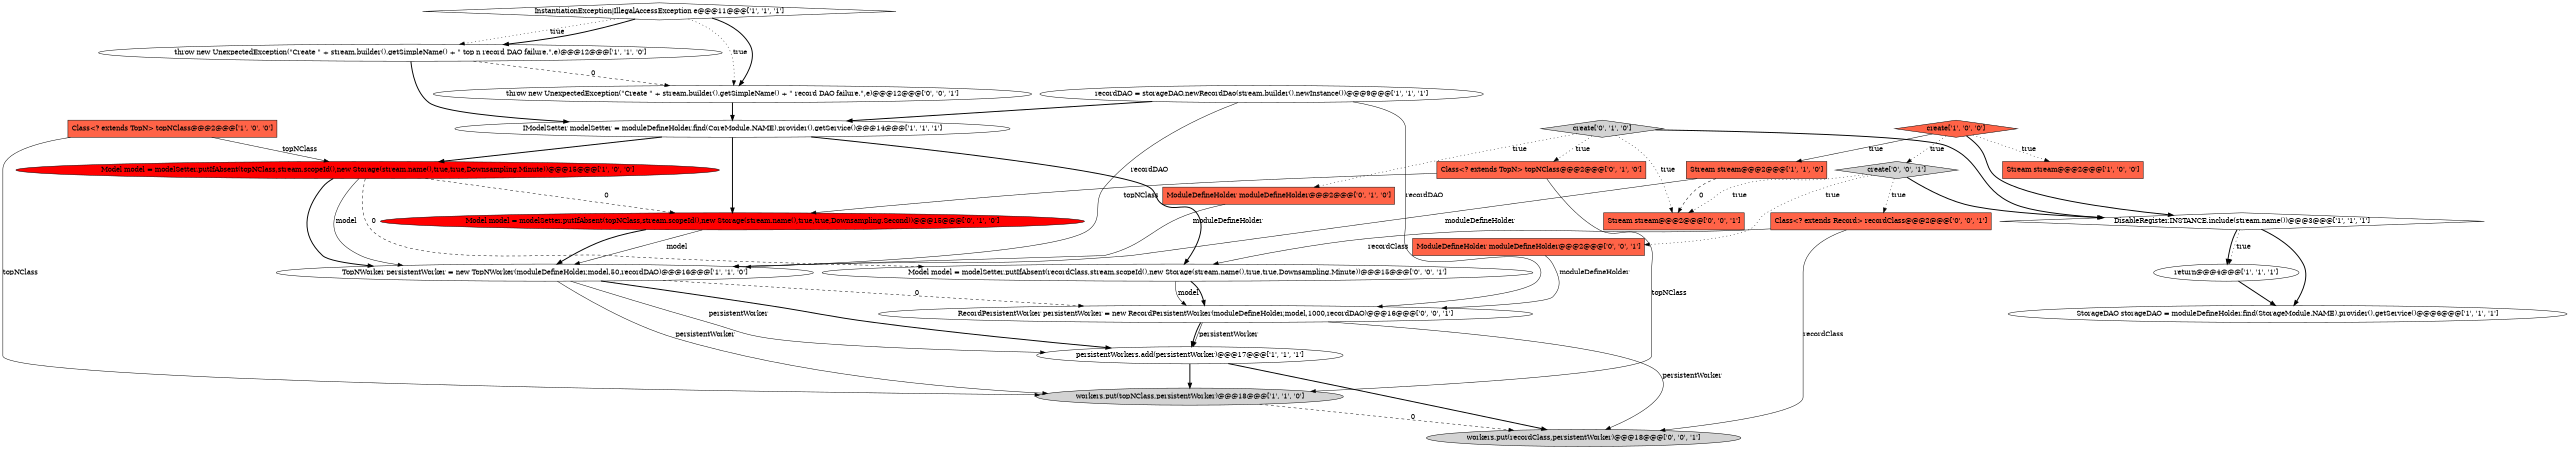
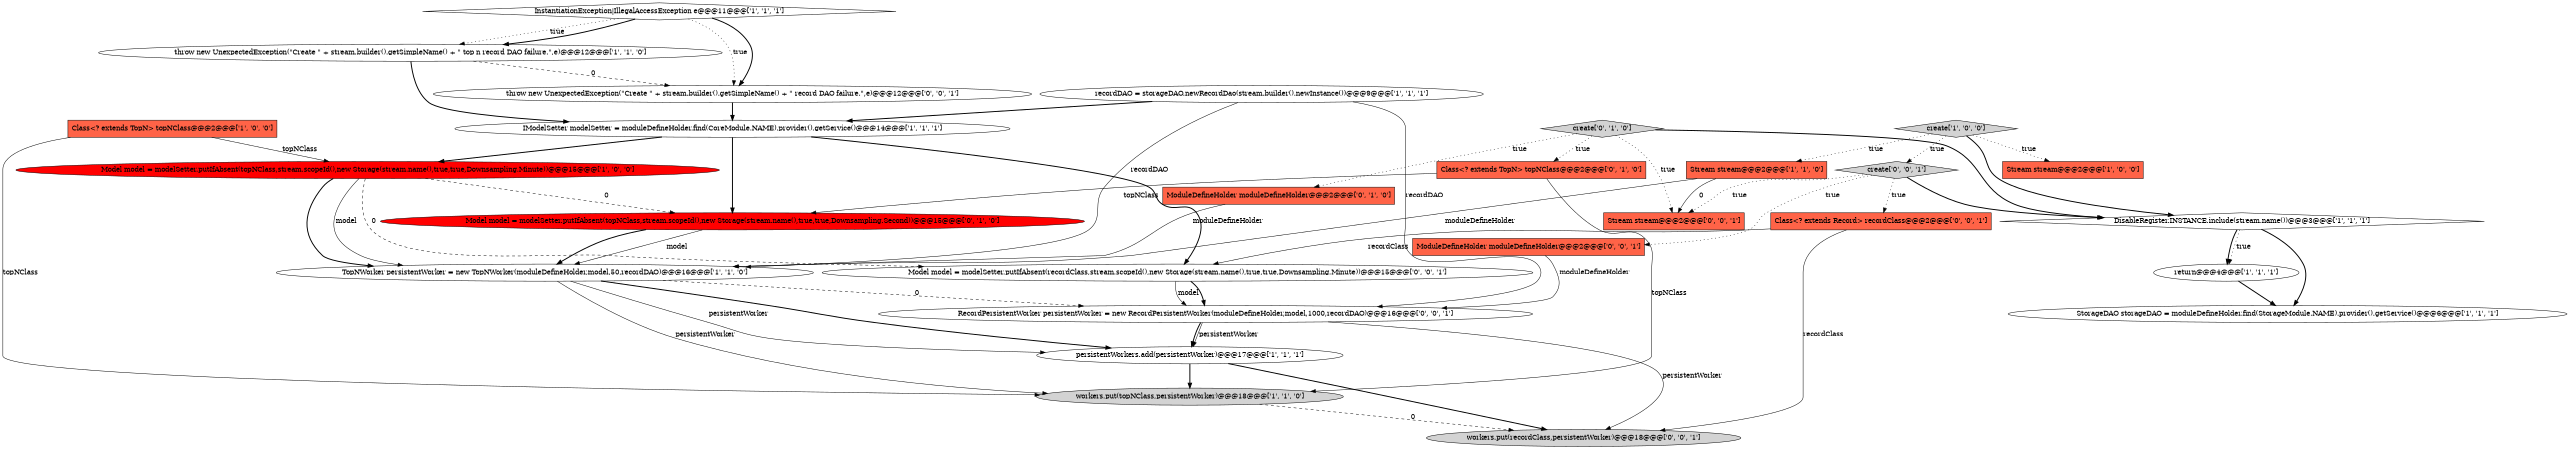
node "create['1', '0', '0']": fillcolor tomato -> lightgray
edge "create['1', '0', '0']" -> "Stream stream@@@2@@@['1', '1', '0']": style solid -> dotted
edge "Stream stream@@@2@@@['1', '1', '0']" -> "Stream stream@@@2@@@['0', '0', '1']": style dashed -> solid
